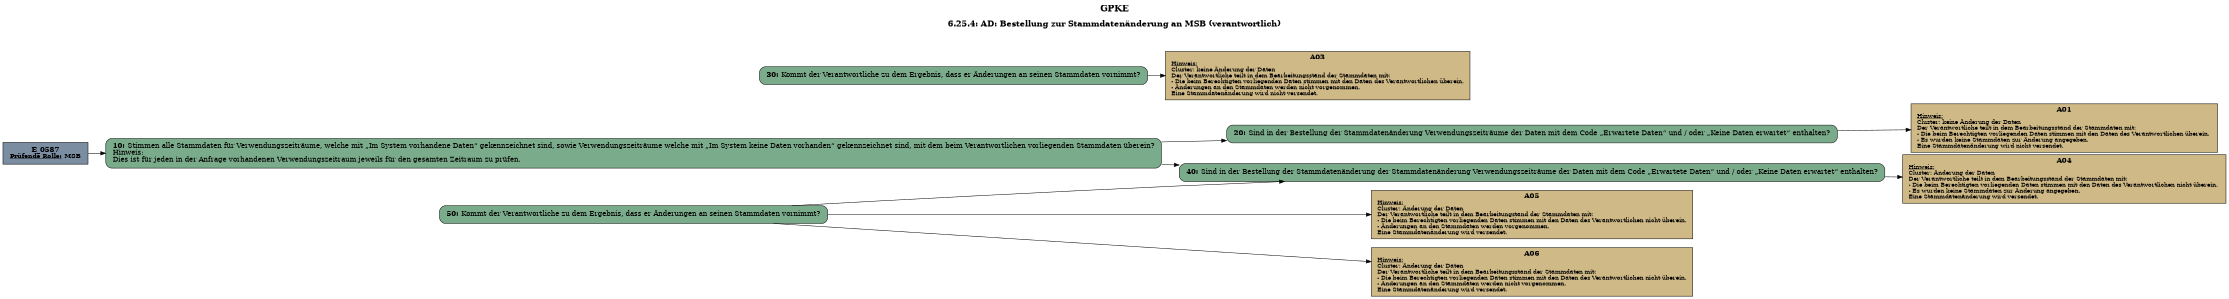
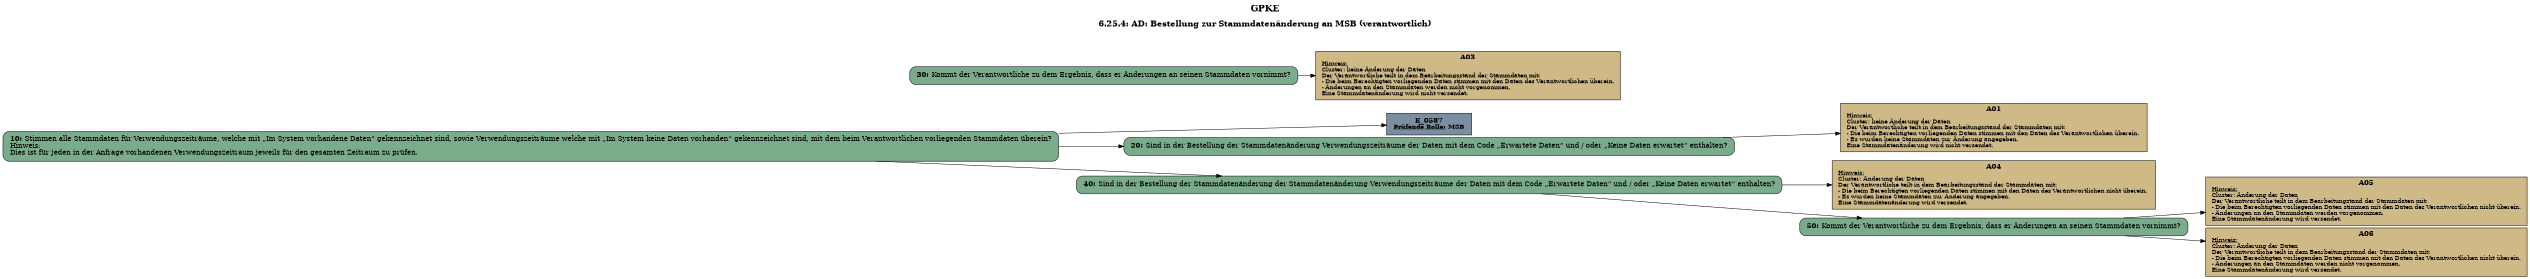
edge "E_0587" -> "10:": reversed
edge "50:" -> "40:": reversed
